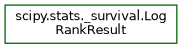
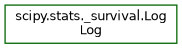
node "scipy.stats._survival.Log RankResult": label "scipy.stats._survival.Log RankResult" -> "scipy.stats._survival.Log Log"
